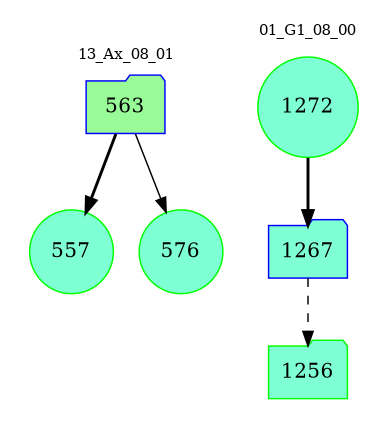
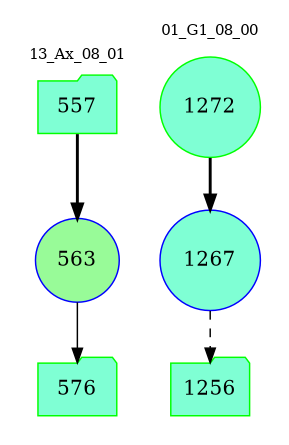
node "563": shape folder -> circle
edge "563" -> "557": reversed
node "557": shape circle -> folder
node "576": shape circle -> folder
node "1267": shape folder -> circle
